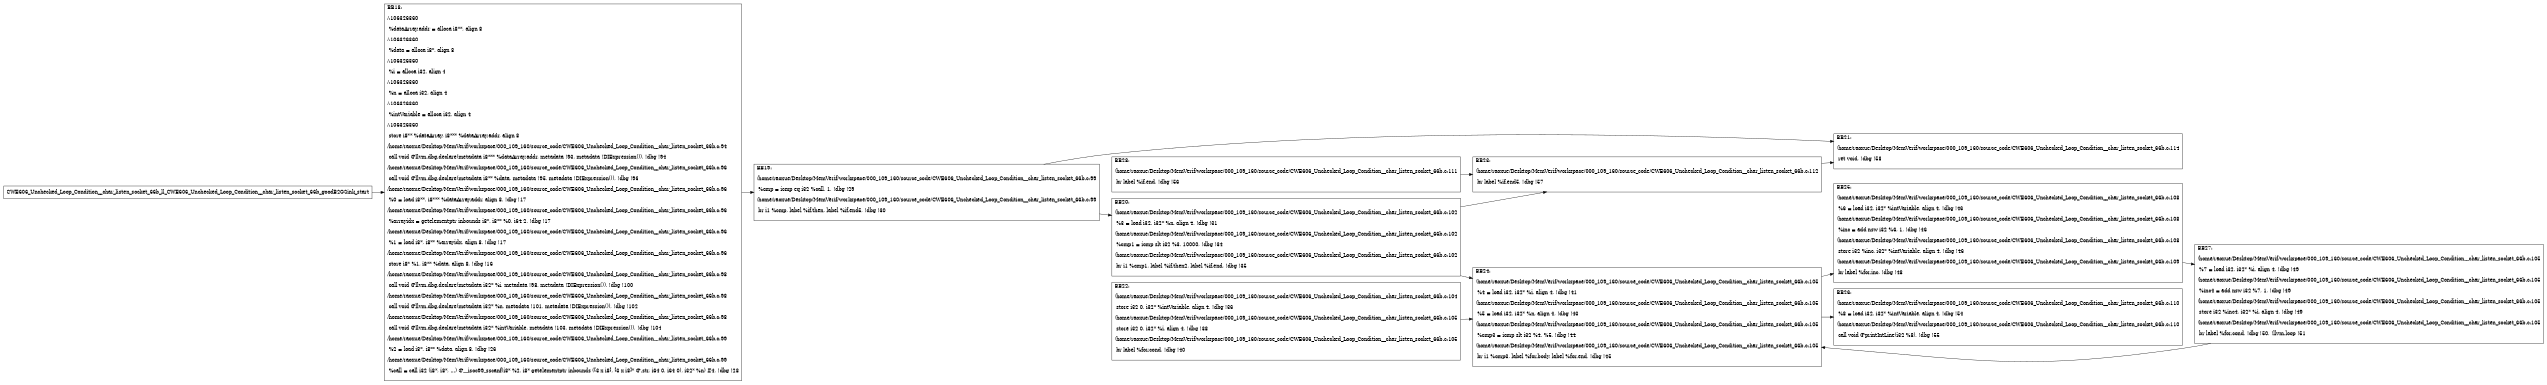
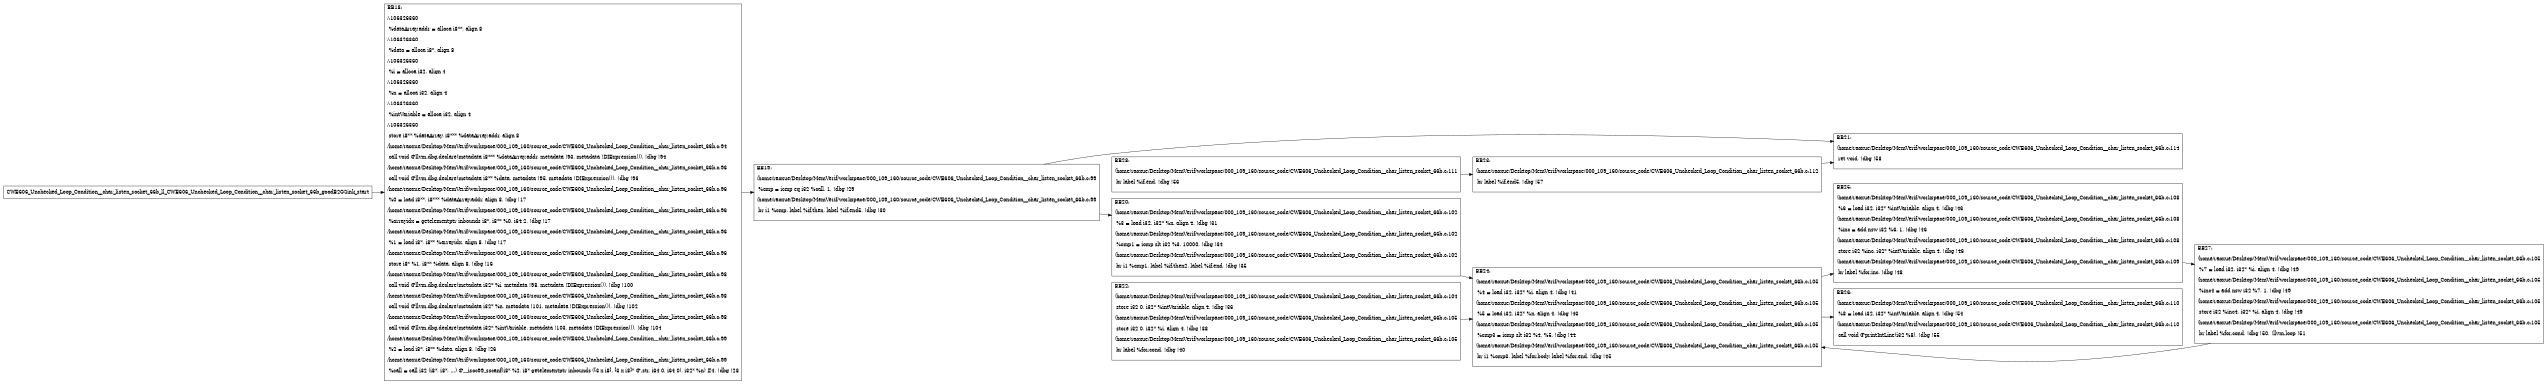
edge "BB20:" -> "BB23:": removed
